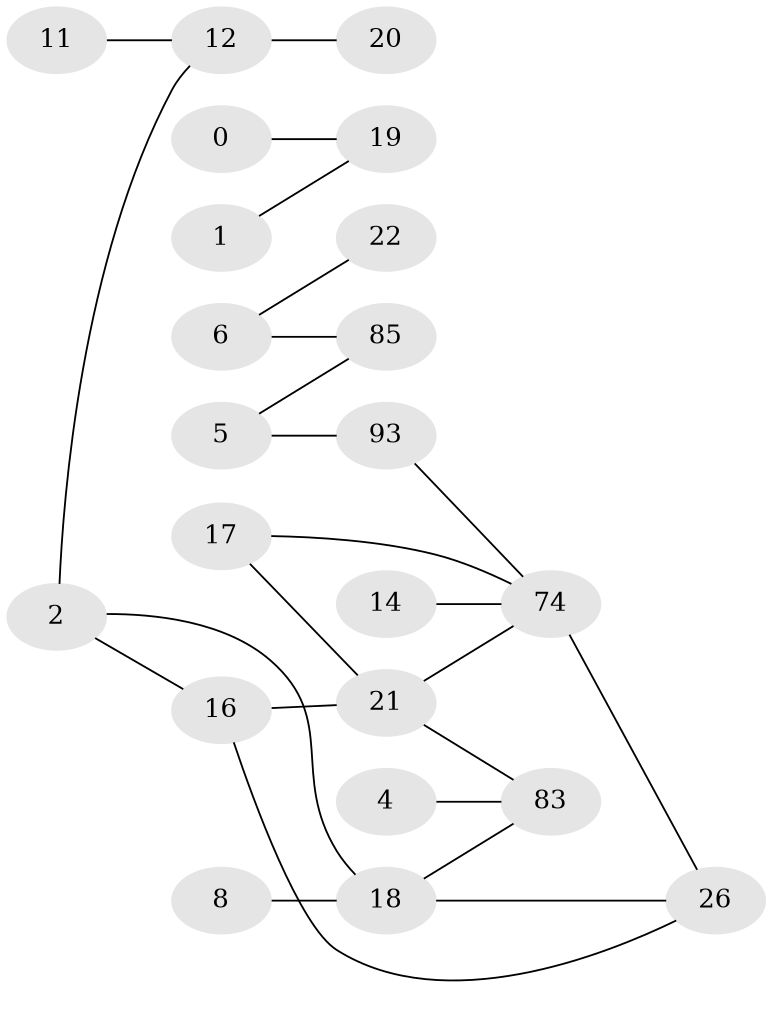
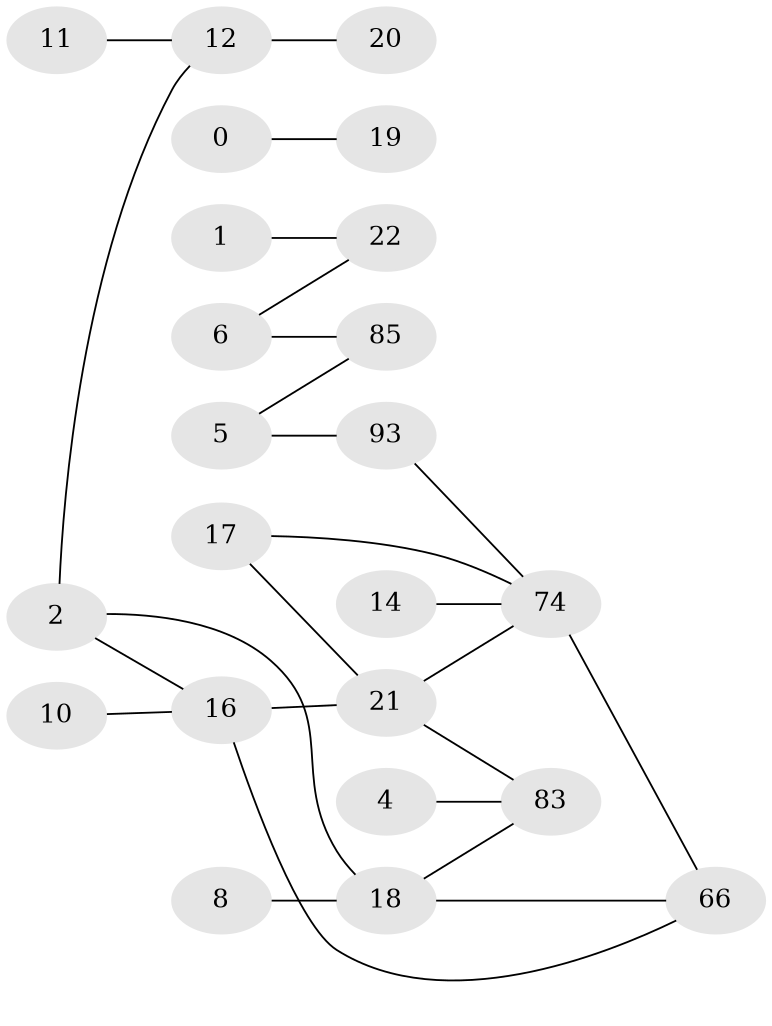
edge "19" -- "1": now "22" -- "1"
node "10": added
node "26": label "26" -> "66"
